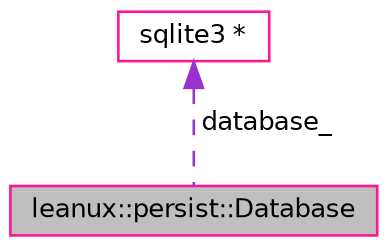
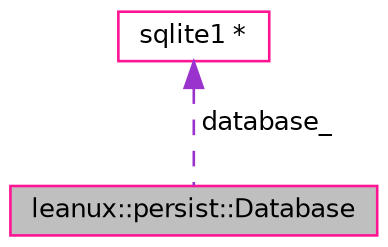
node "sqlite3 *": label "sqlite3 *" -> "sqlite1 *"
